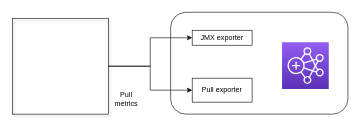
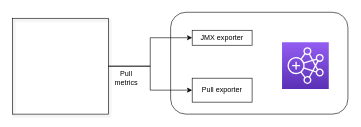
node "Pull metrics": moved (126, 99) -> (126, 78)
